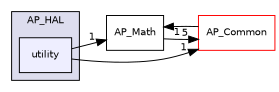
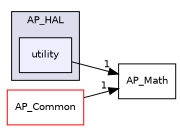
edge "AP_Math" -> "AP_Common": removed
edge "utility" -> "AP_Common": removed
